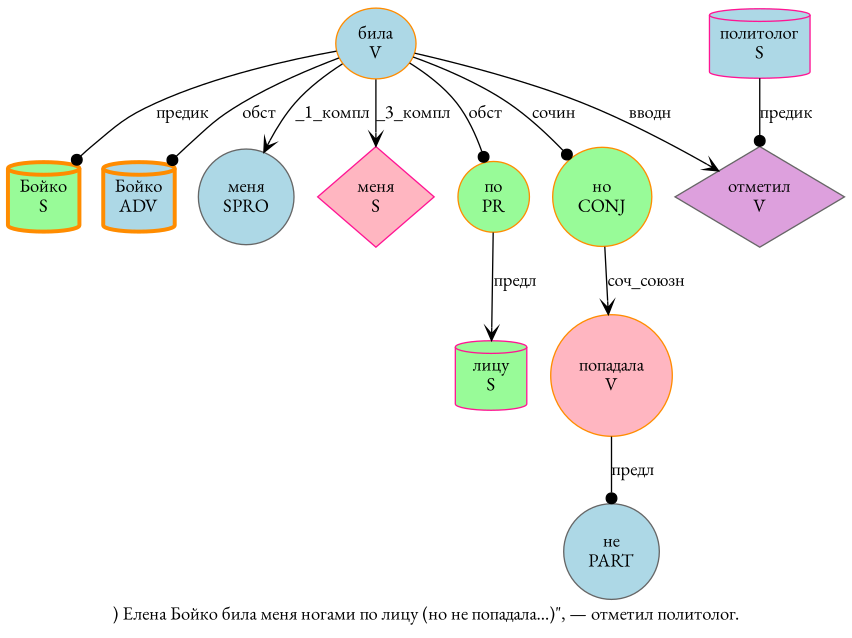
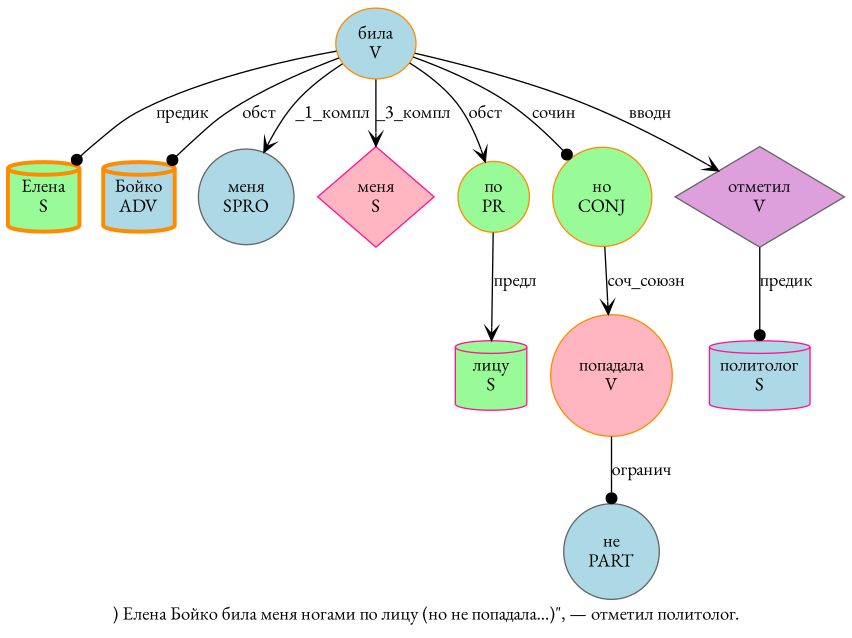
edge "била V" -> "по PR": arrowhead dot -> vee
edge "политолог S" -> "отметил V": reversed
node "Бойко S": label "Бойко S" -> "Елена S"
edge "попадала V" -> "не PART": label "предл" -> "огранич"
